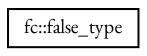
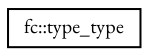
node "fc::false_type": label "fc::false_type" -> "fc::type_type"
